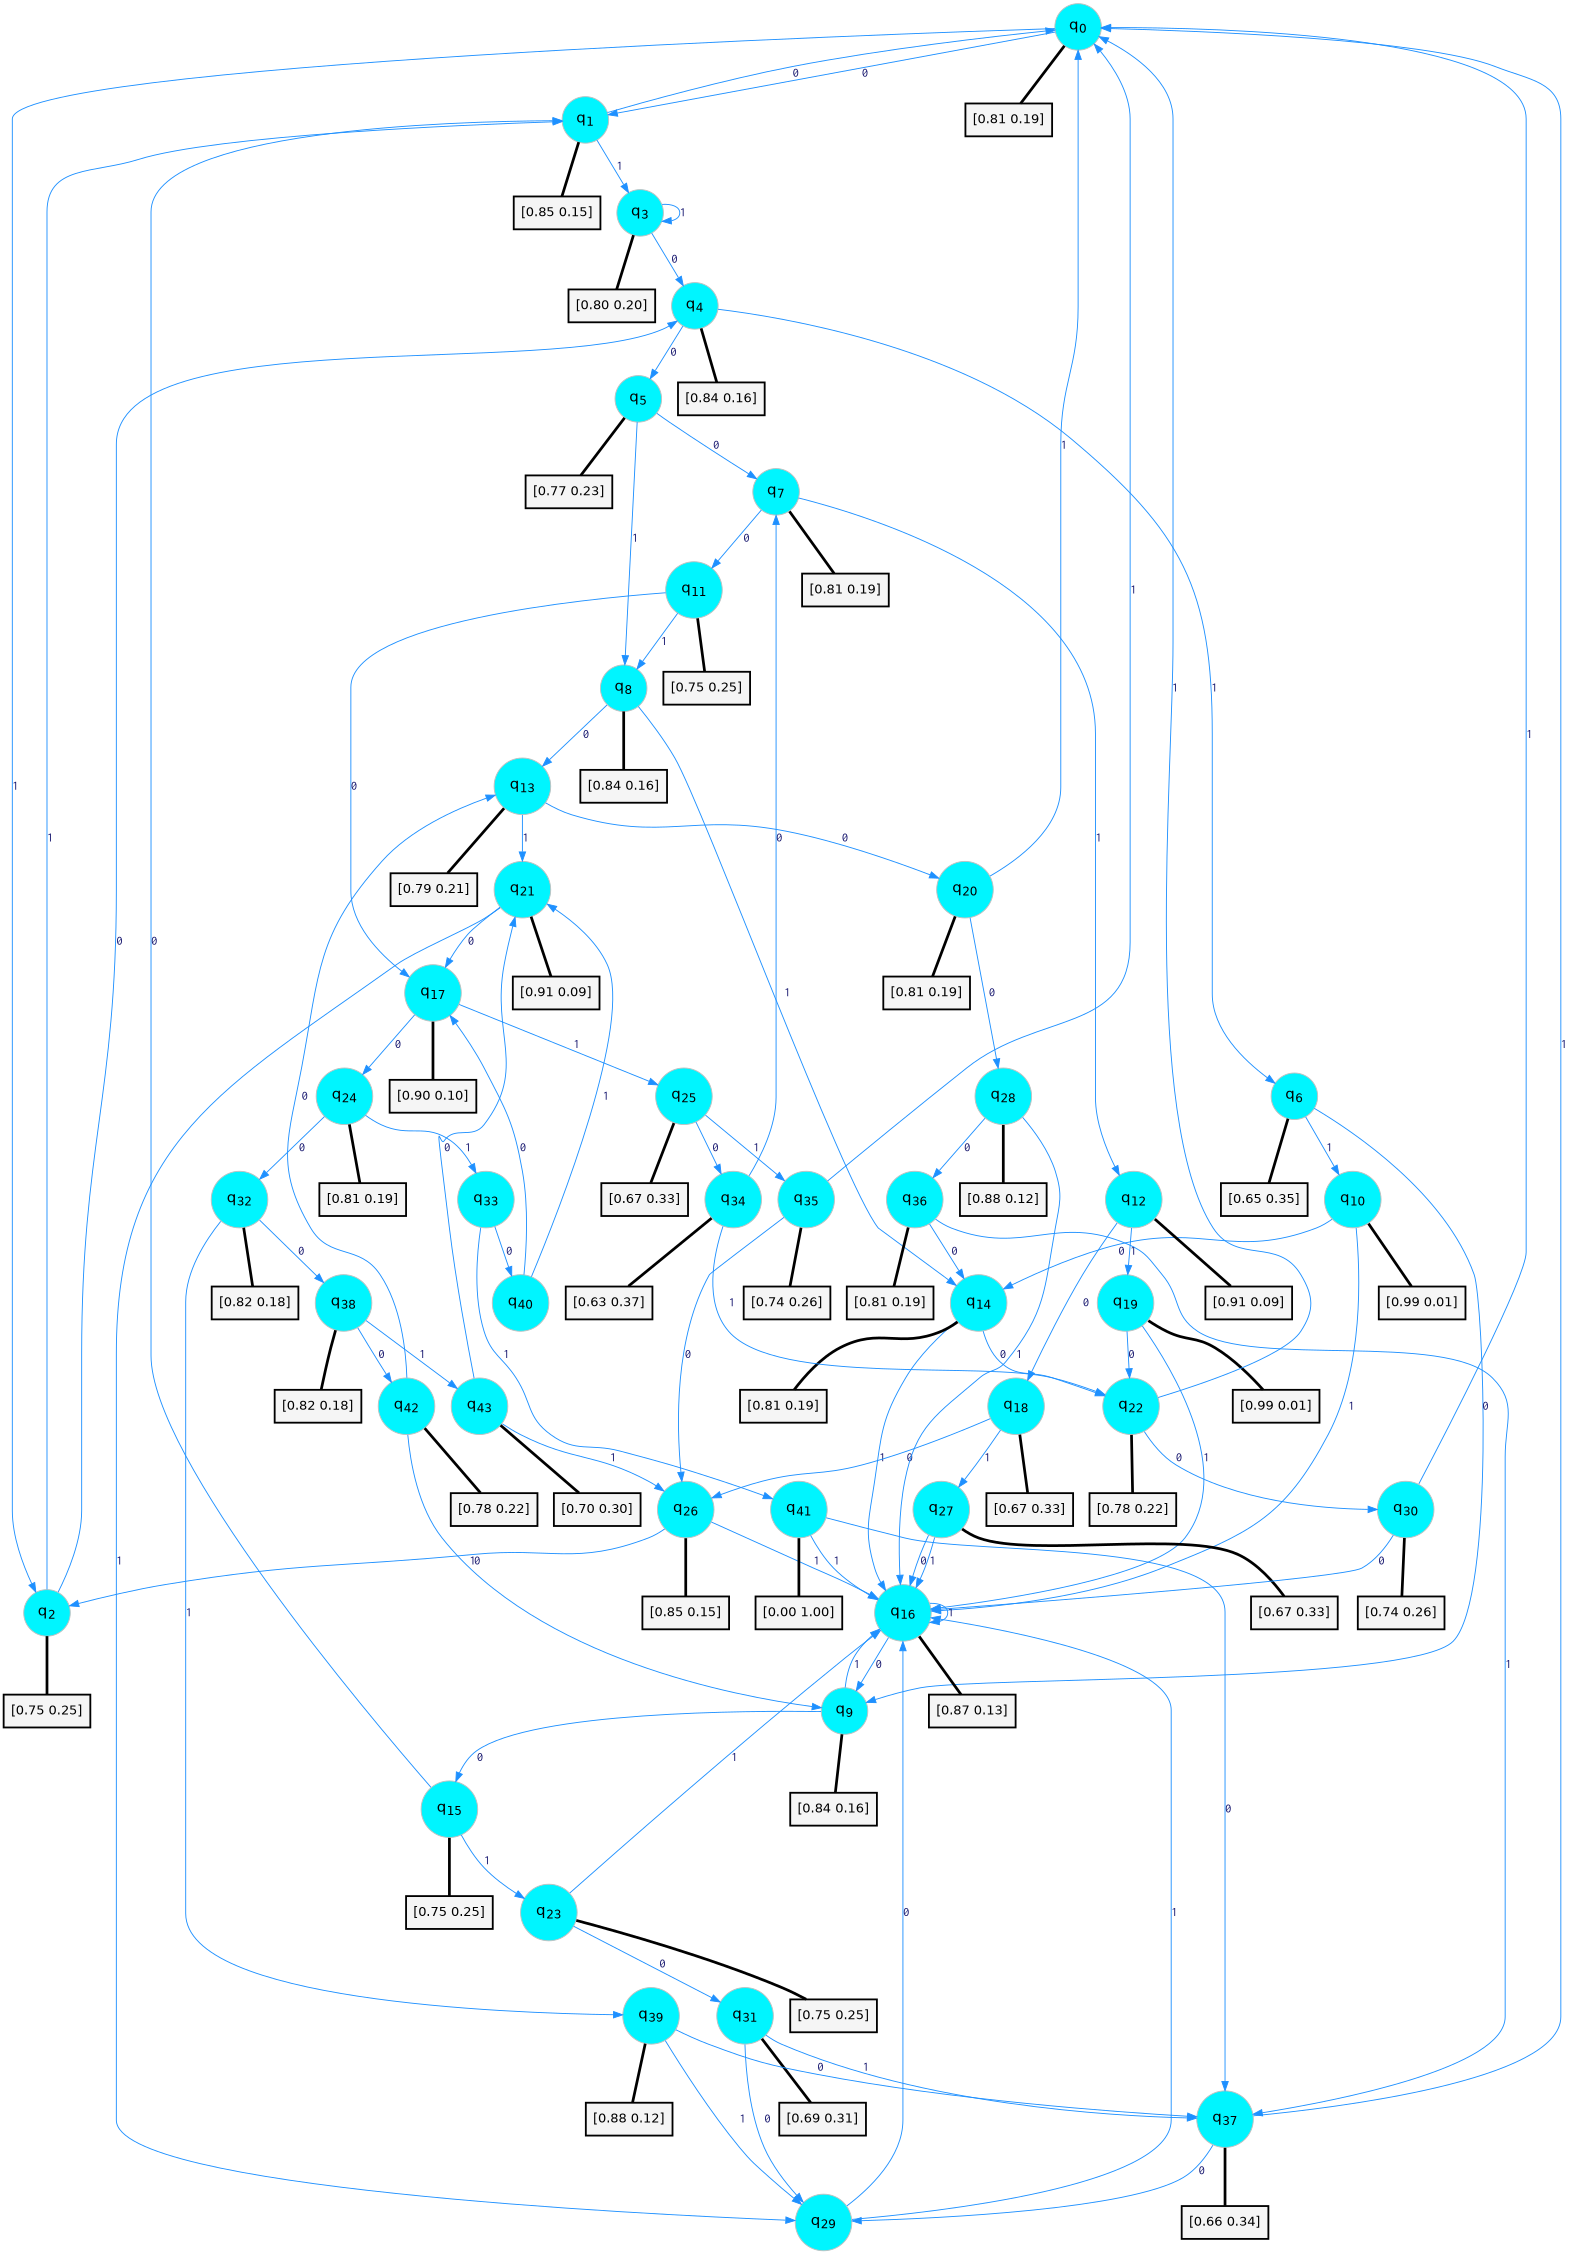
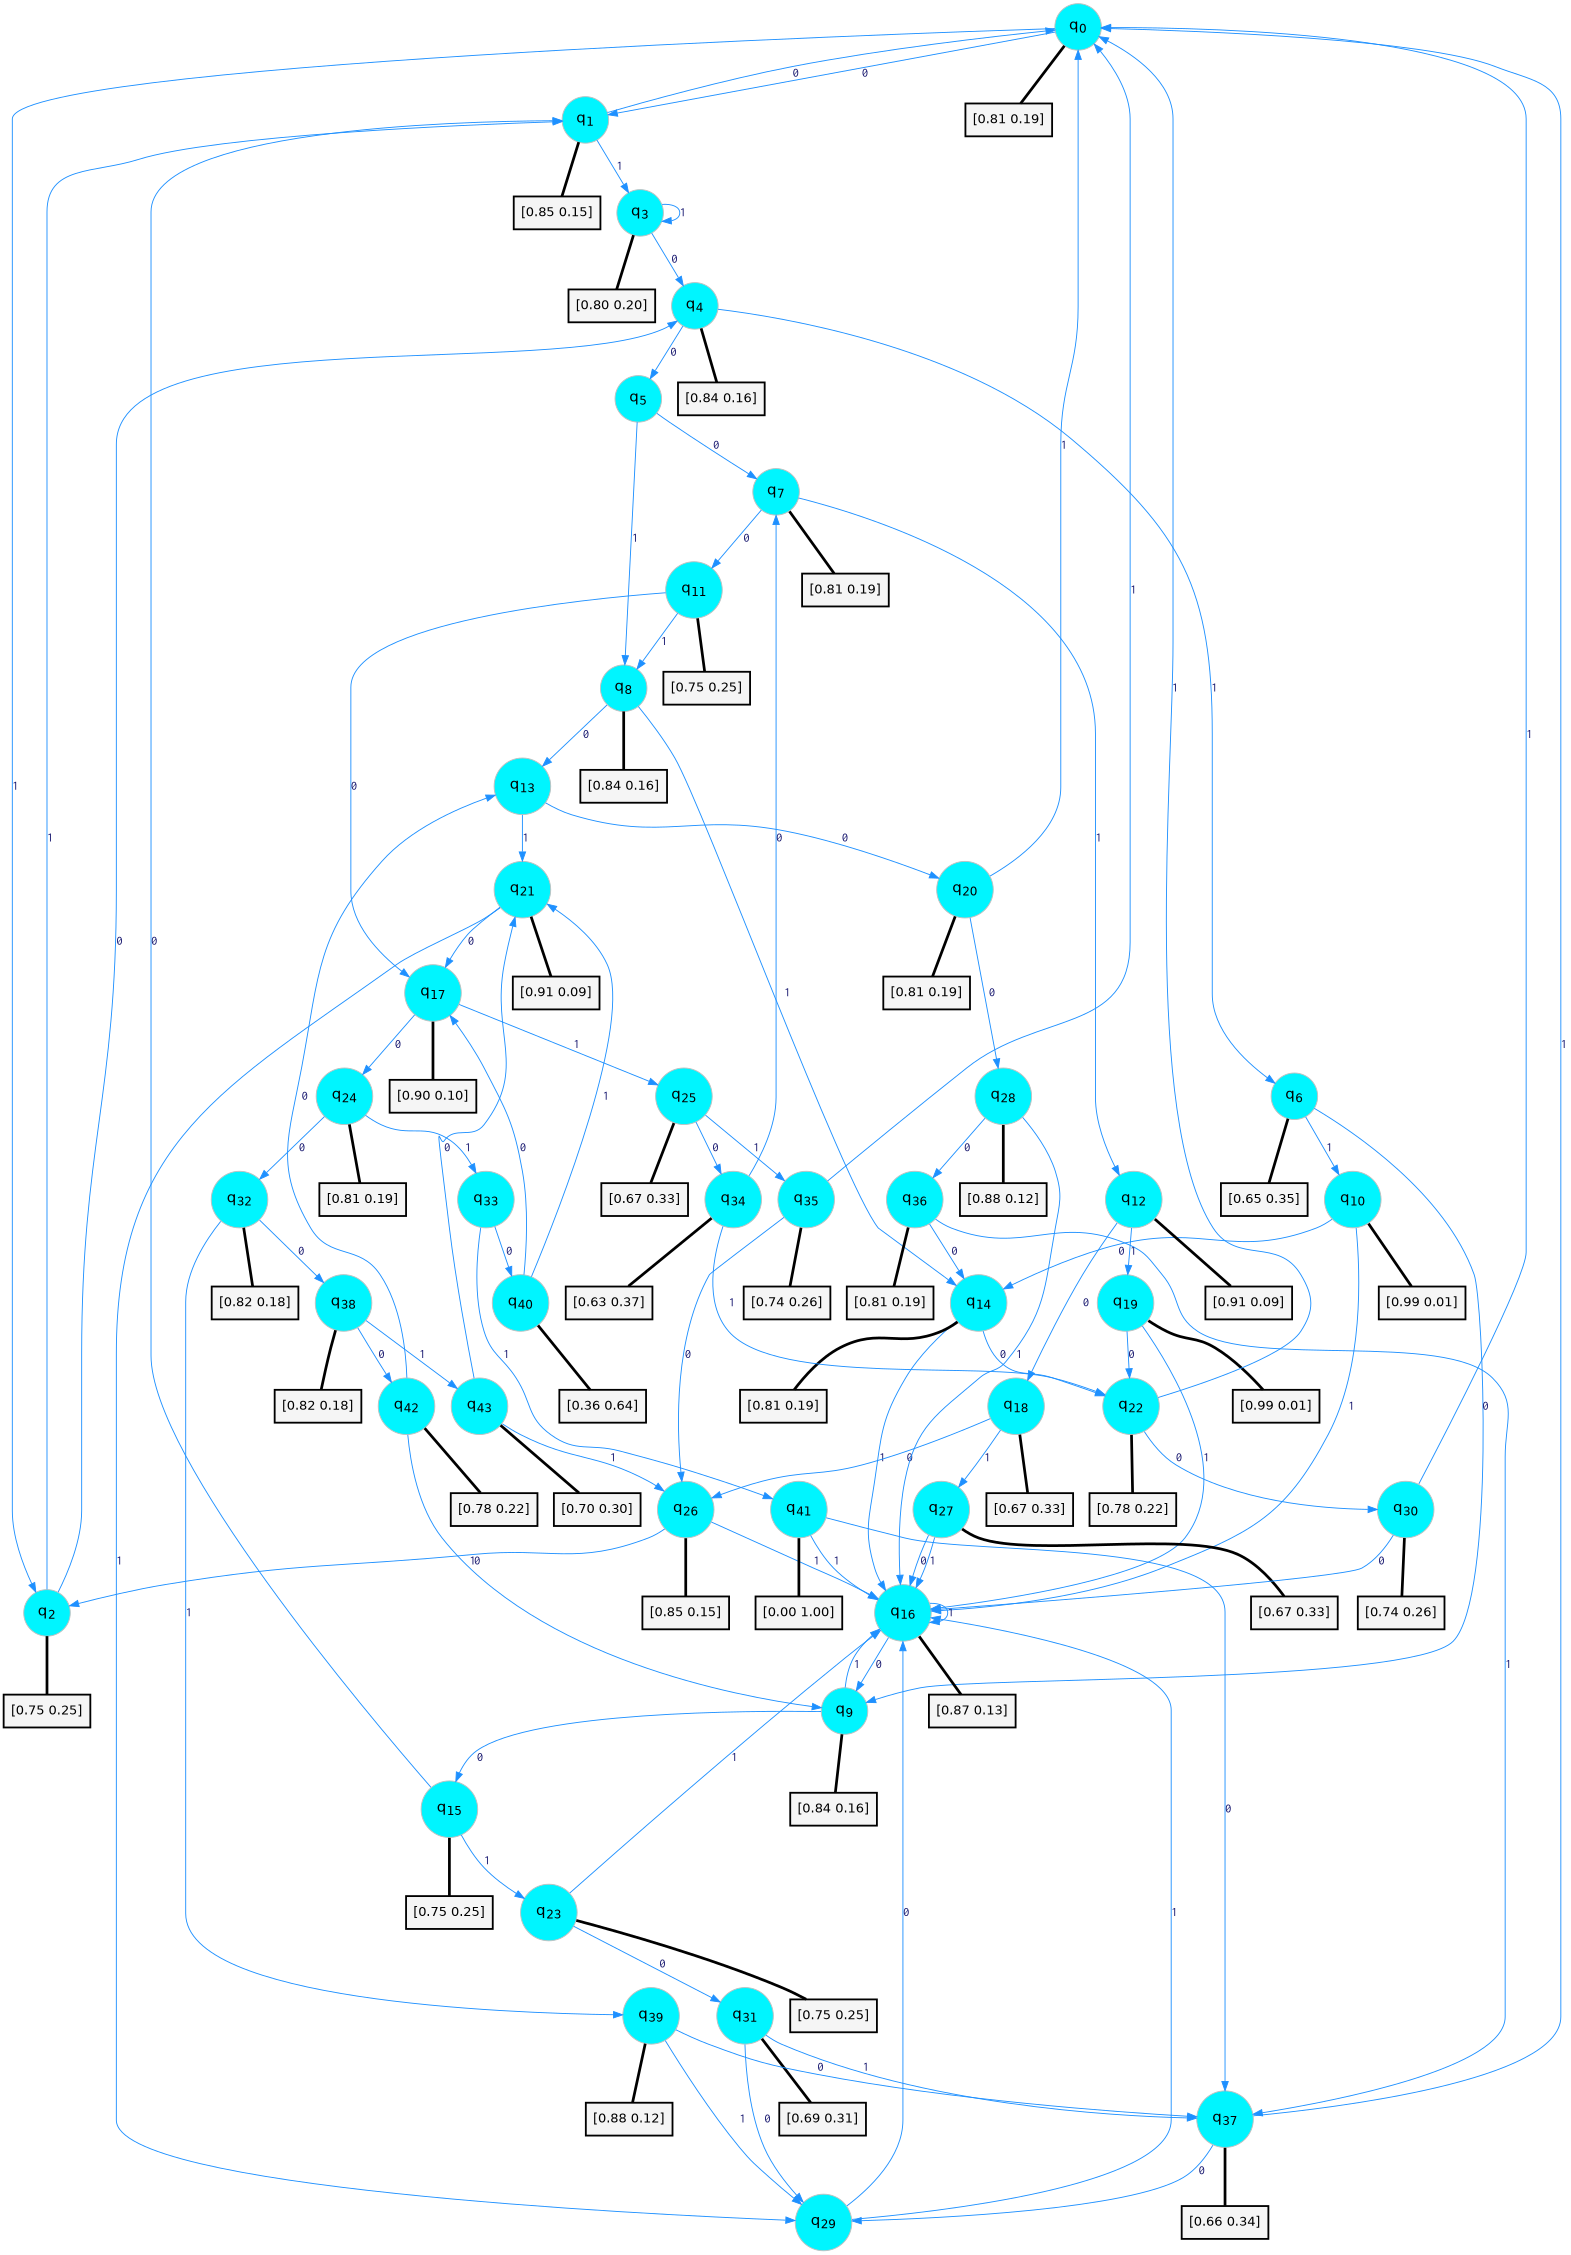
node "[0.77 0.23]": removed
node "[0.79 0.21]": removed
node "[0.36 0.64]": added
